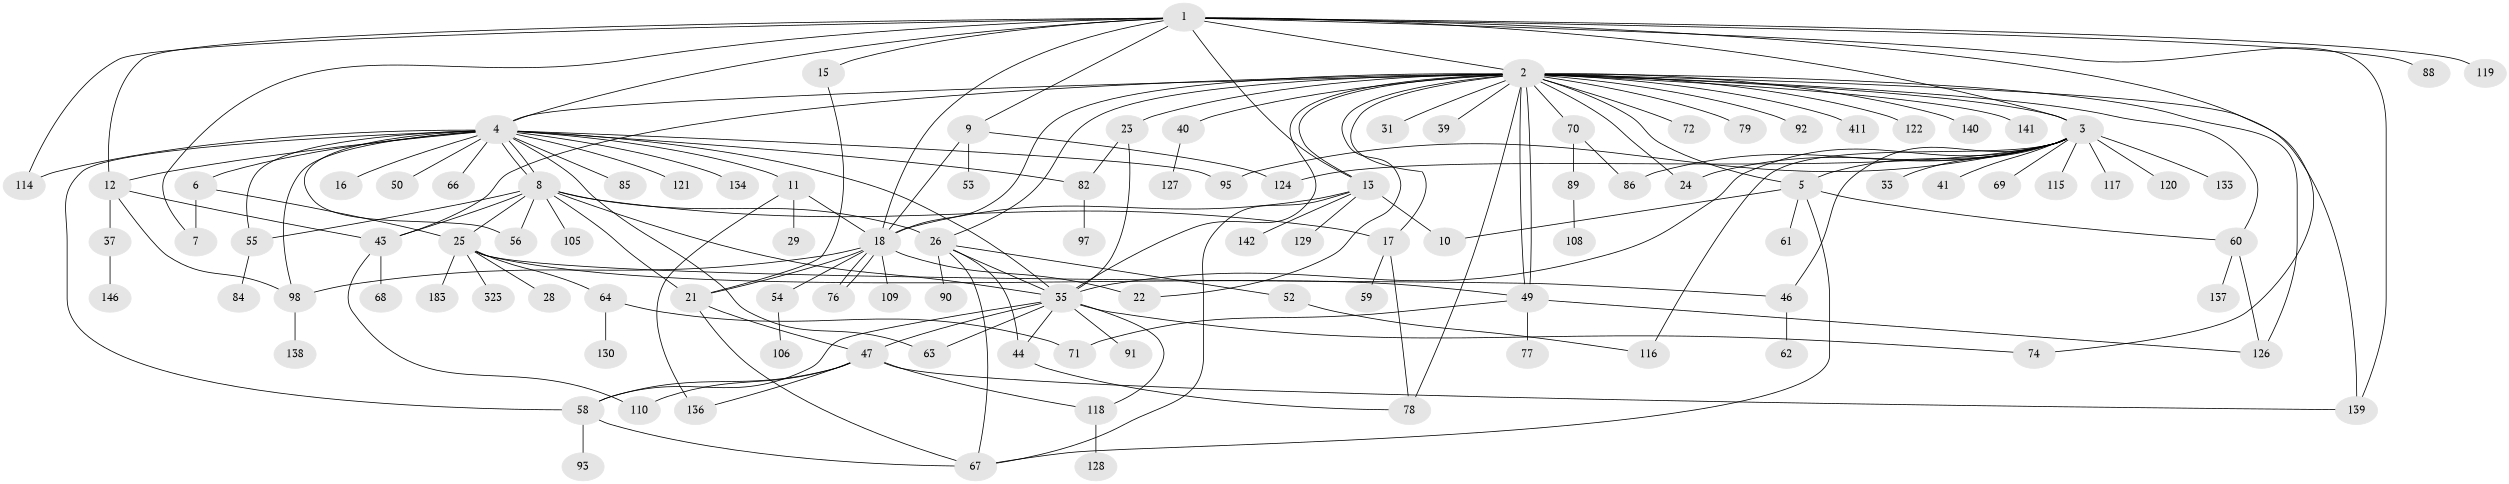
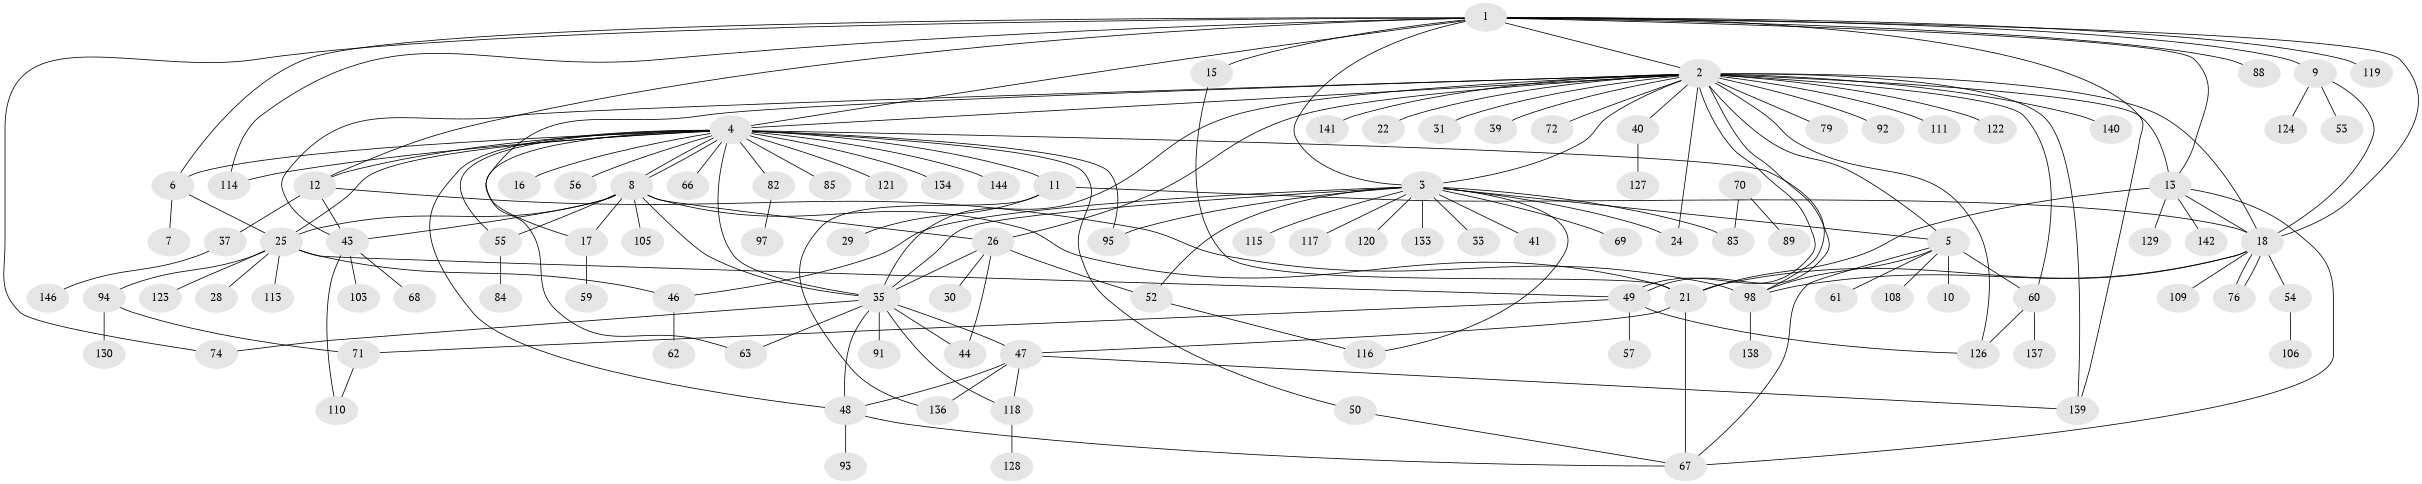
edge "1" -- "7": now "1" -- "6"
edge "2" -- "70": removed
node "23": removed
node "411": label "411" -> "111"
edge "3" -- "124": now "3" -- "52"
edge "4" -- "25": added
node "144": added
node "86": label "86" -> "83"
edge "8" -- "56": removed
edge "13" -- "10": now "13" -- "21"
edge "89" -- "108": now "5" -- "108"
edge "18" -- "22": removed
edge "5" -- "98": added
node "103": added
node "183": label "183" -> "113"
node "323": label "323" -> "123"
node "64": label "64" -> "94"
node "90": label "90" -> "30"
edge "26" -- "67": now "50" -- "67"
node "77": label "77" -> "57"
edge "47" -- "110": now "71" -- "110"
node "58": label "58" -> "48"
node "78": removed
